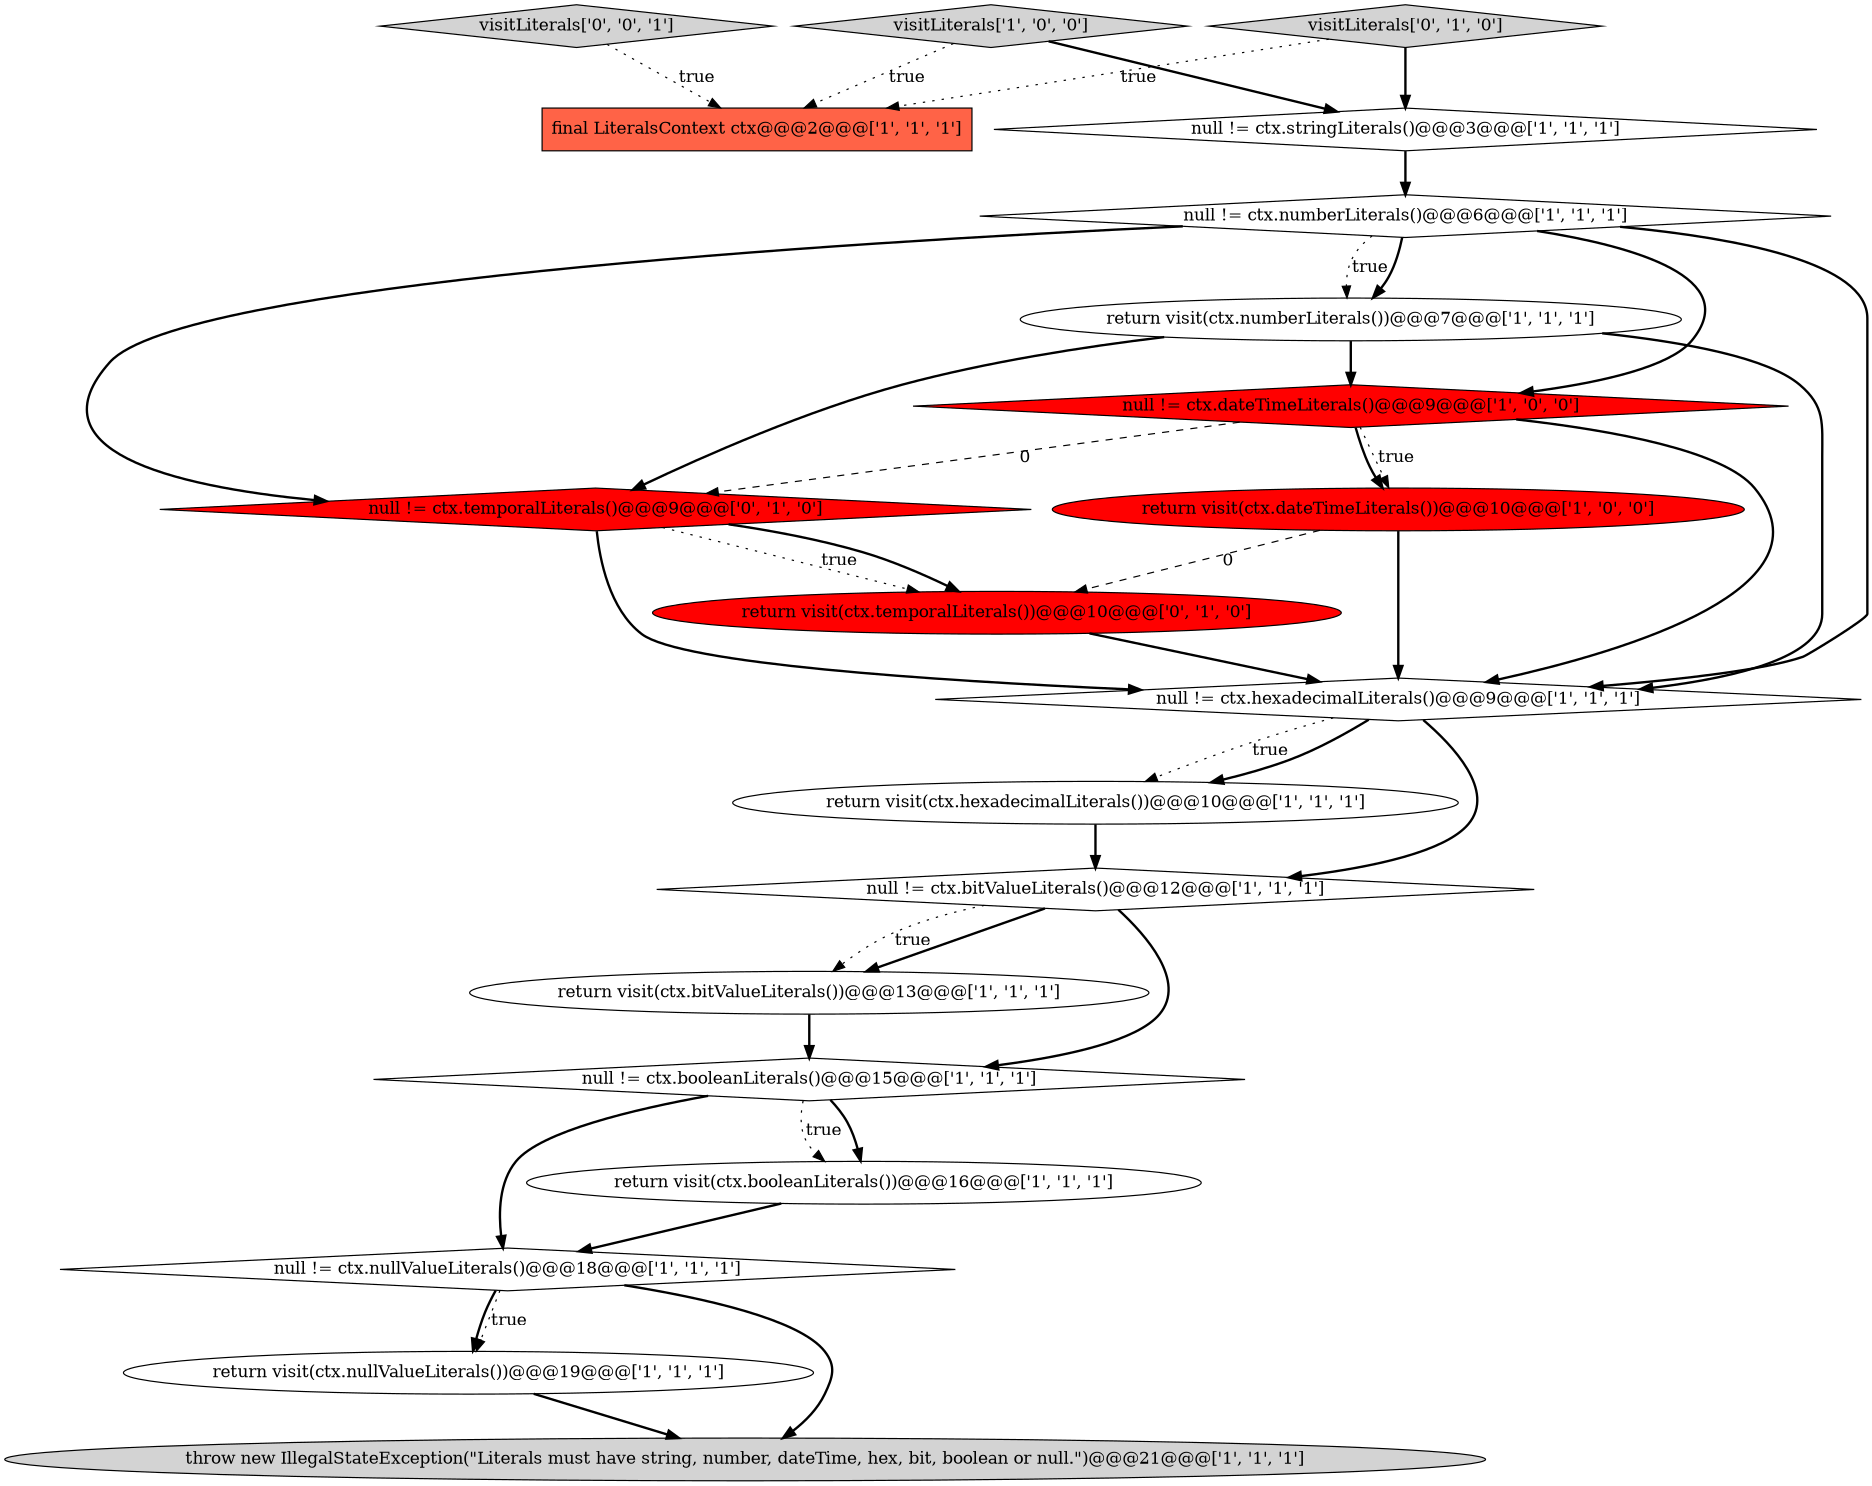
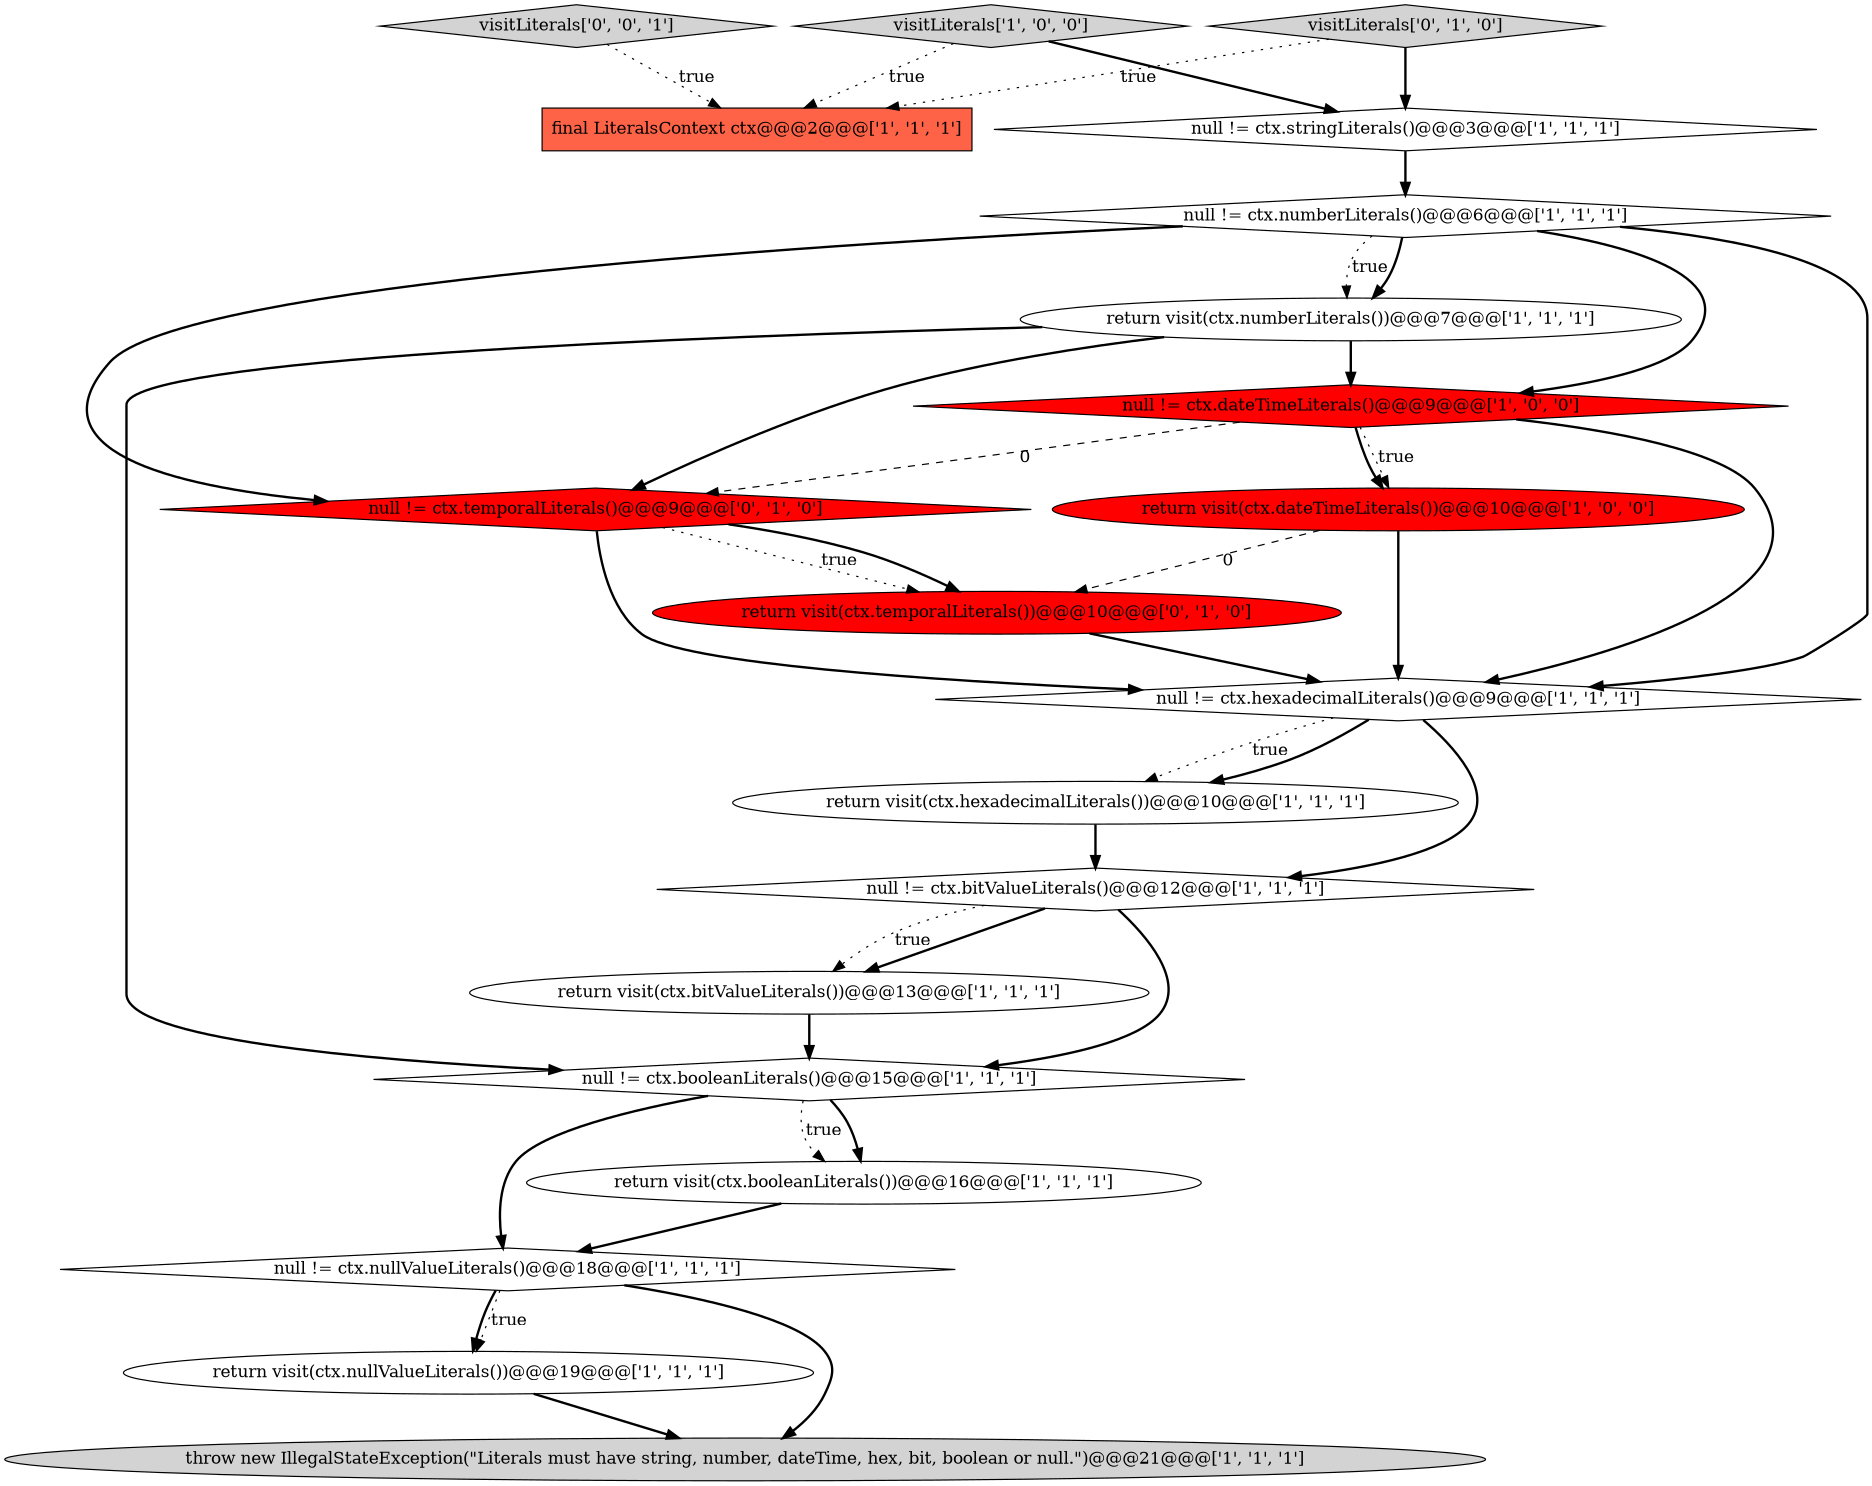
edge "return visit(ctx.numberLiterals())@@@7@@@['1', '1', '1']" -> "null != ctx.hexadecimalLiterals()@@@9@@@['1', '1', '1']": now "return visit(ctx.numberLiterals())@@@7@@@['1', '1', '1']" -> "null != ctx.booleanLiterals()@@@15@@@['1', '1', '1']"
